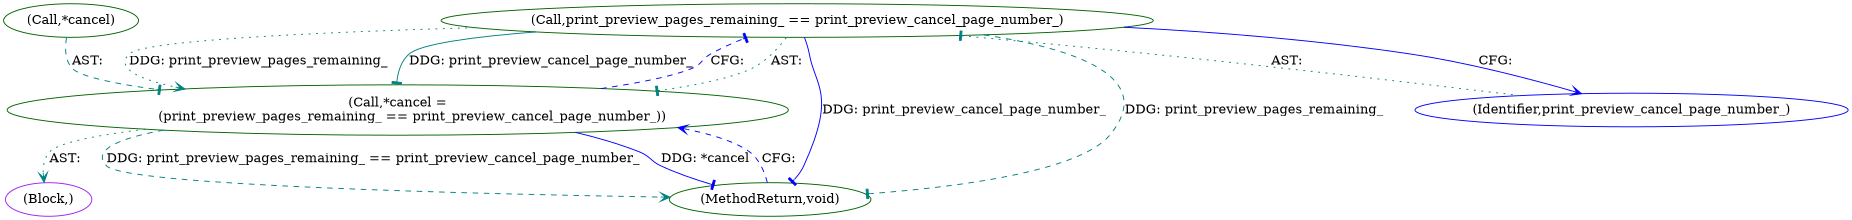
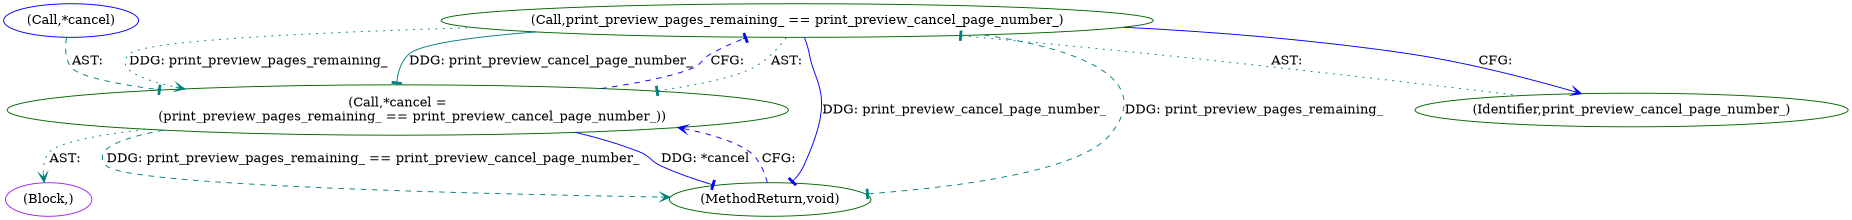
node "(Call,*cancel)": color darkgreen -> blue
node "(Identifier,print_preview_cancel_page_number_)": color blue -> darkgreen
